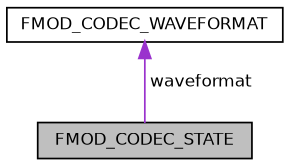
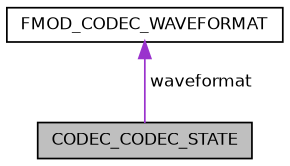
node "FMOD_CODEC_STATE": label "FMOD_CODEC_STATE" -> "CODEC_CODEC_STATE"
